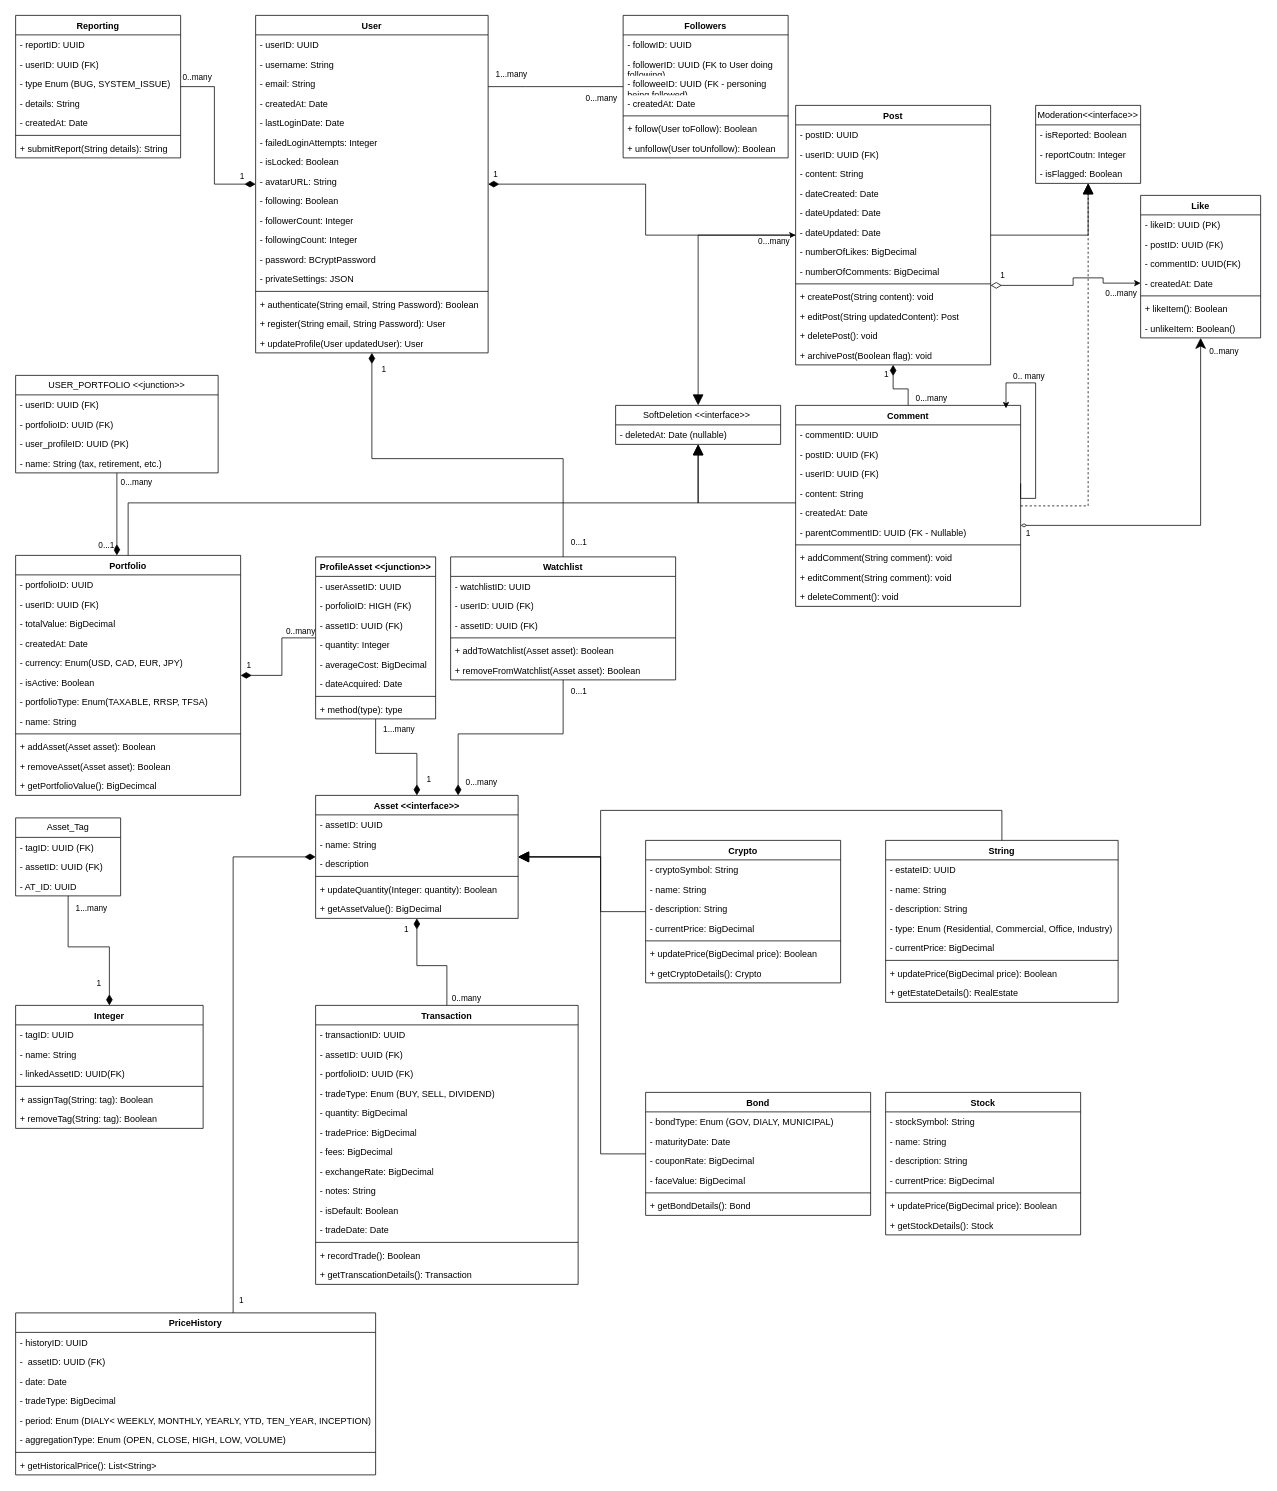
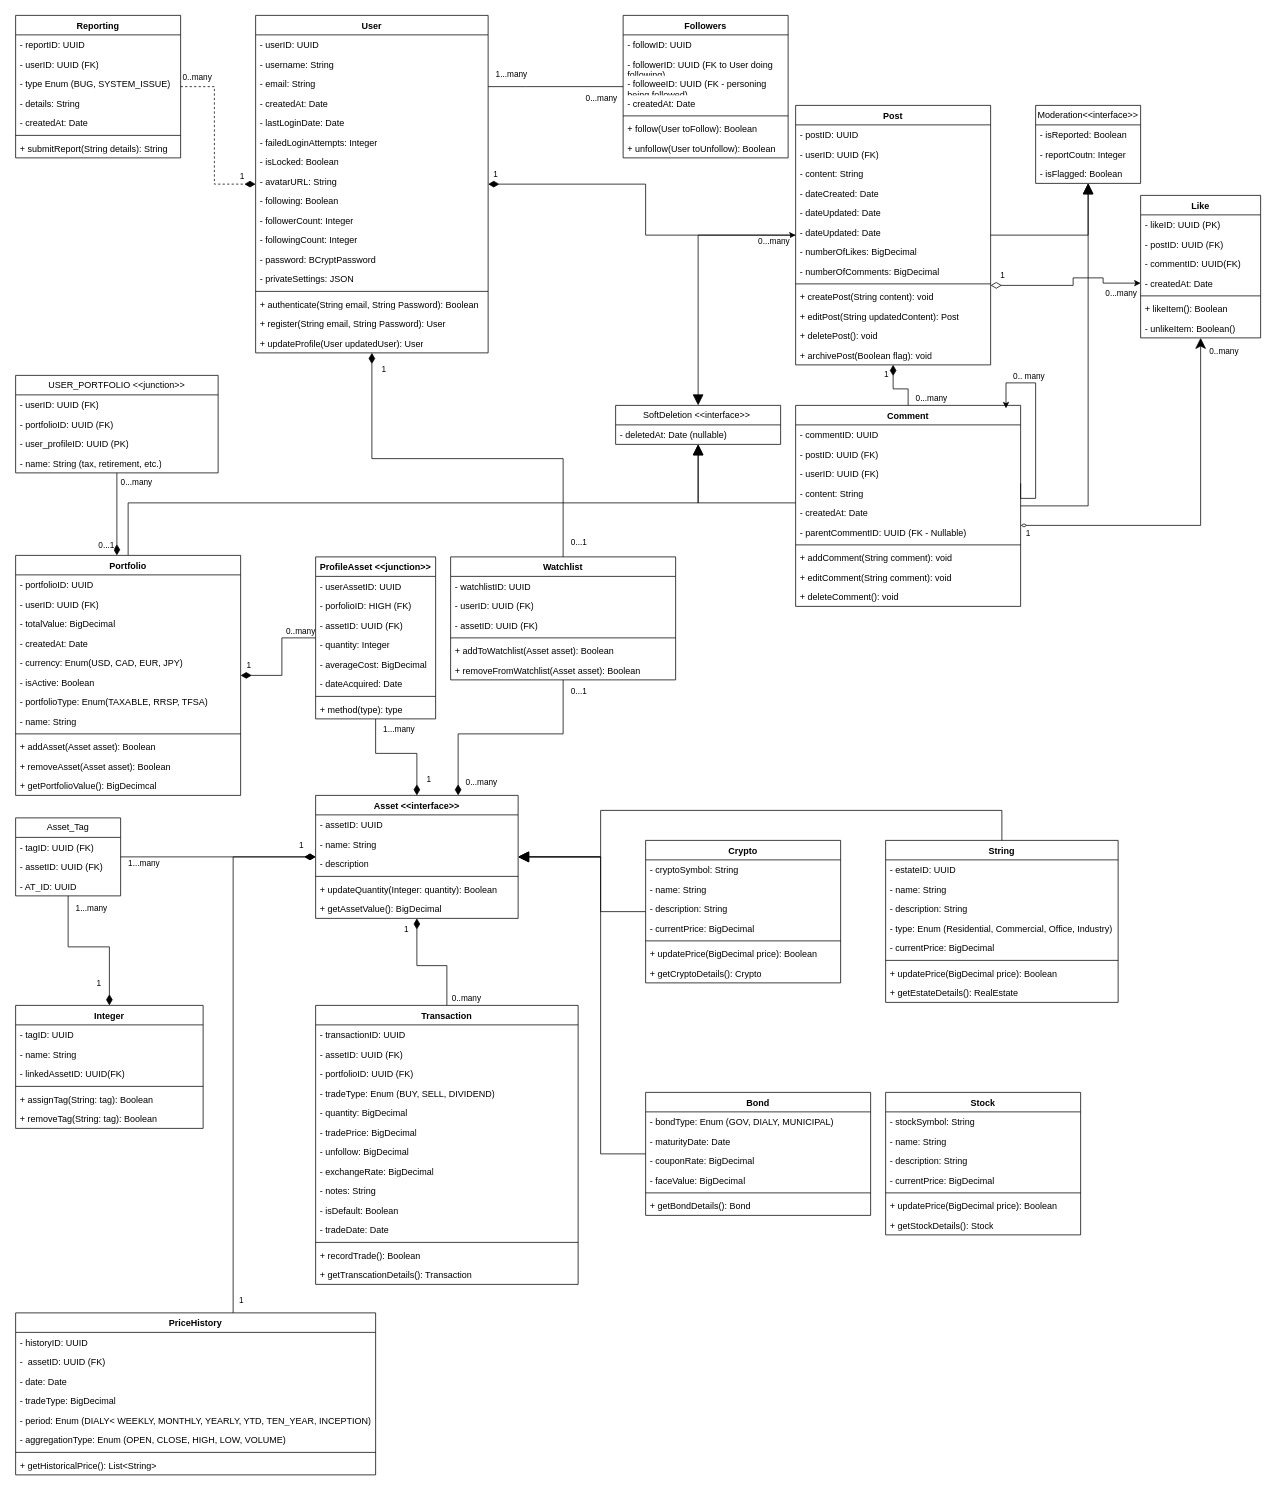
edge "Reporting" -> "User": style solid -> dashed
edge "Comment" -> "Moderation<<interface>>": style dashed -> solid
edge "Asset_Tag" -> "Asset <<interface>>": added, labels "1...many", "1"
node "- fees: BigDecimal": label "- fees: BigDecimal" -> "- unfollow: BigDecimal"
